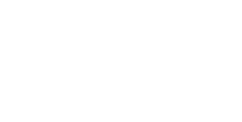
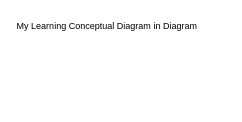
node "My Learning Conceptual Diagram in Diagram": added
